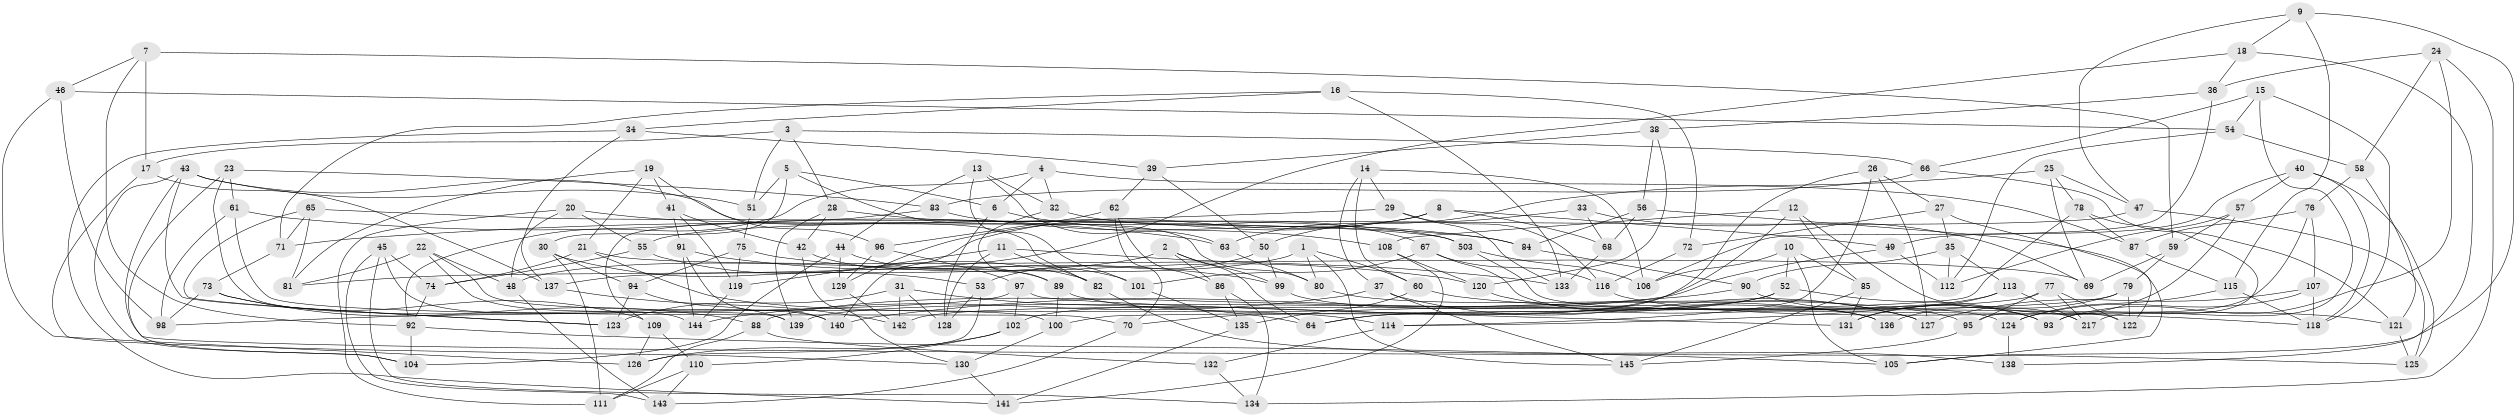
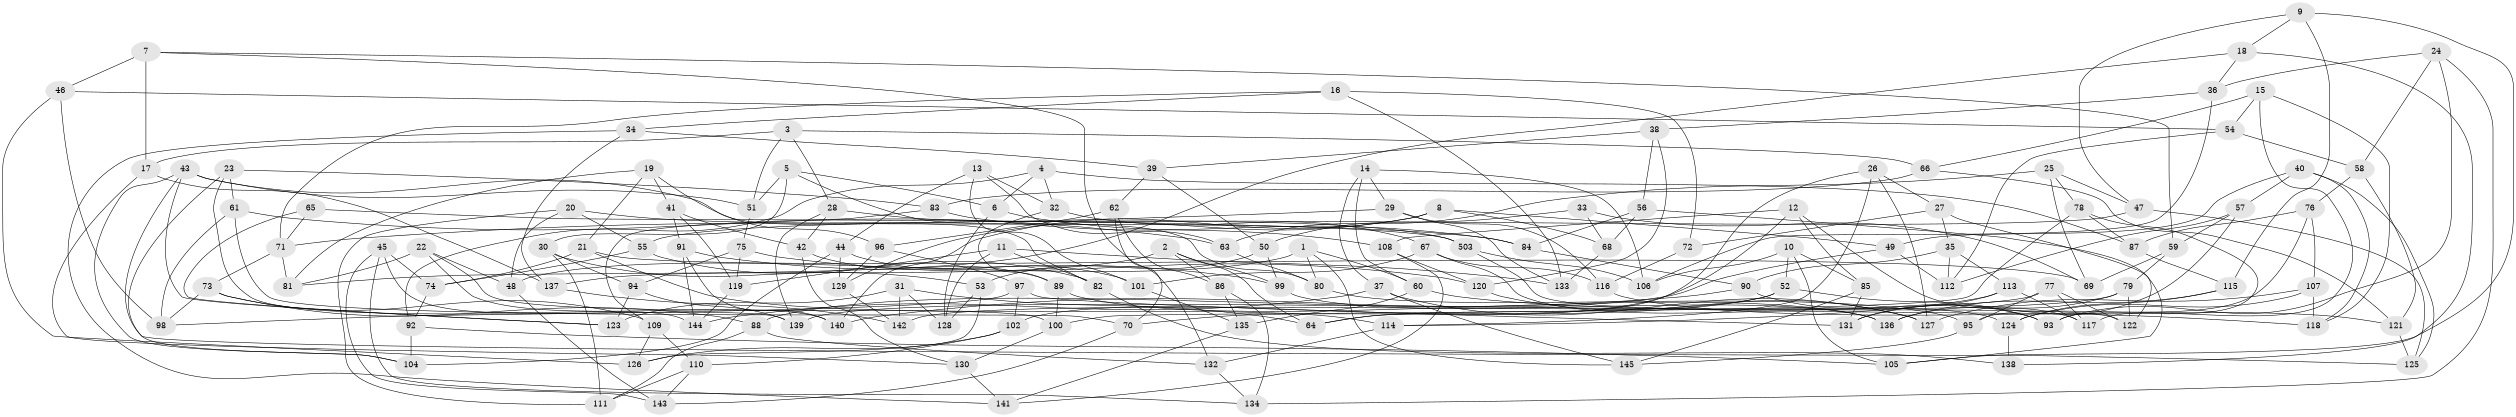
edge "65" -- "81": now "71" -- "81"
edge "7" -- "92": now "7" -- "132"
edge "115" -- "118": now "115" -- "136"
node "217": label "217" -> "117"
